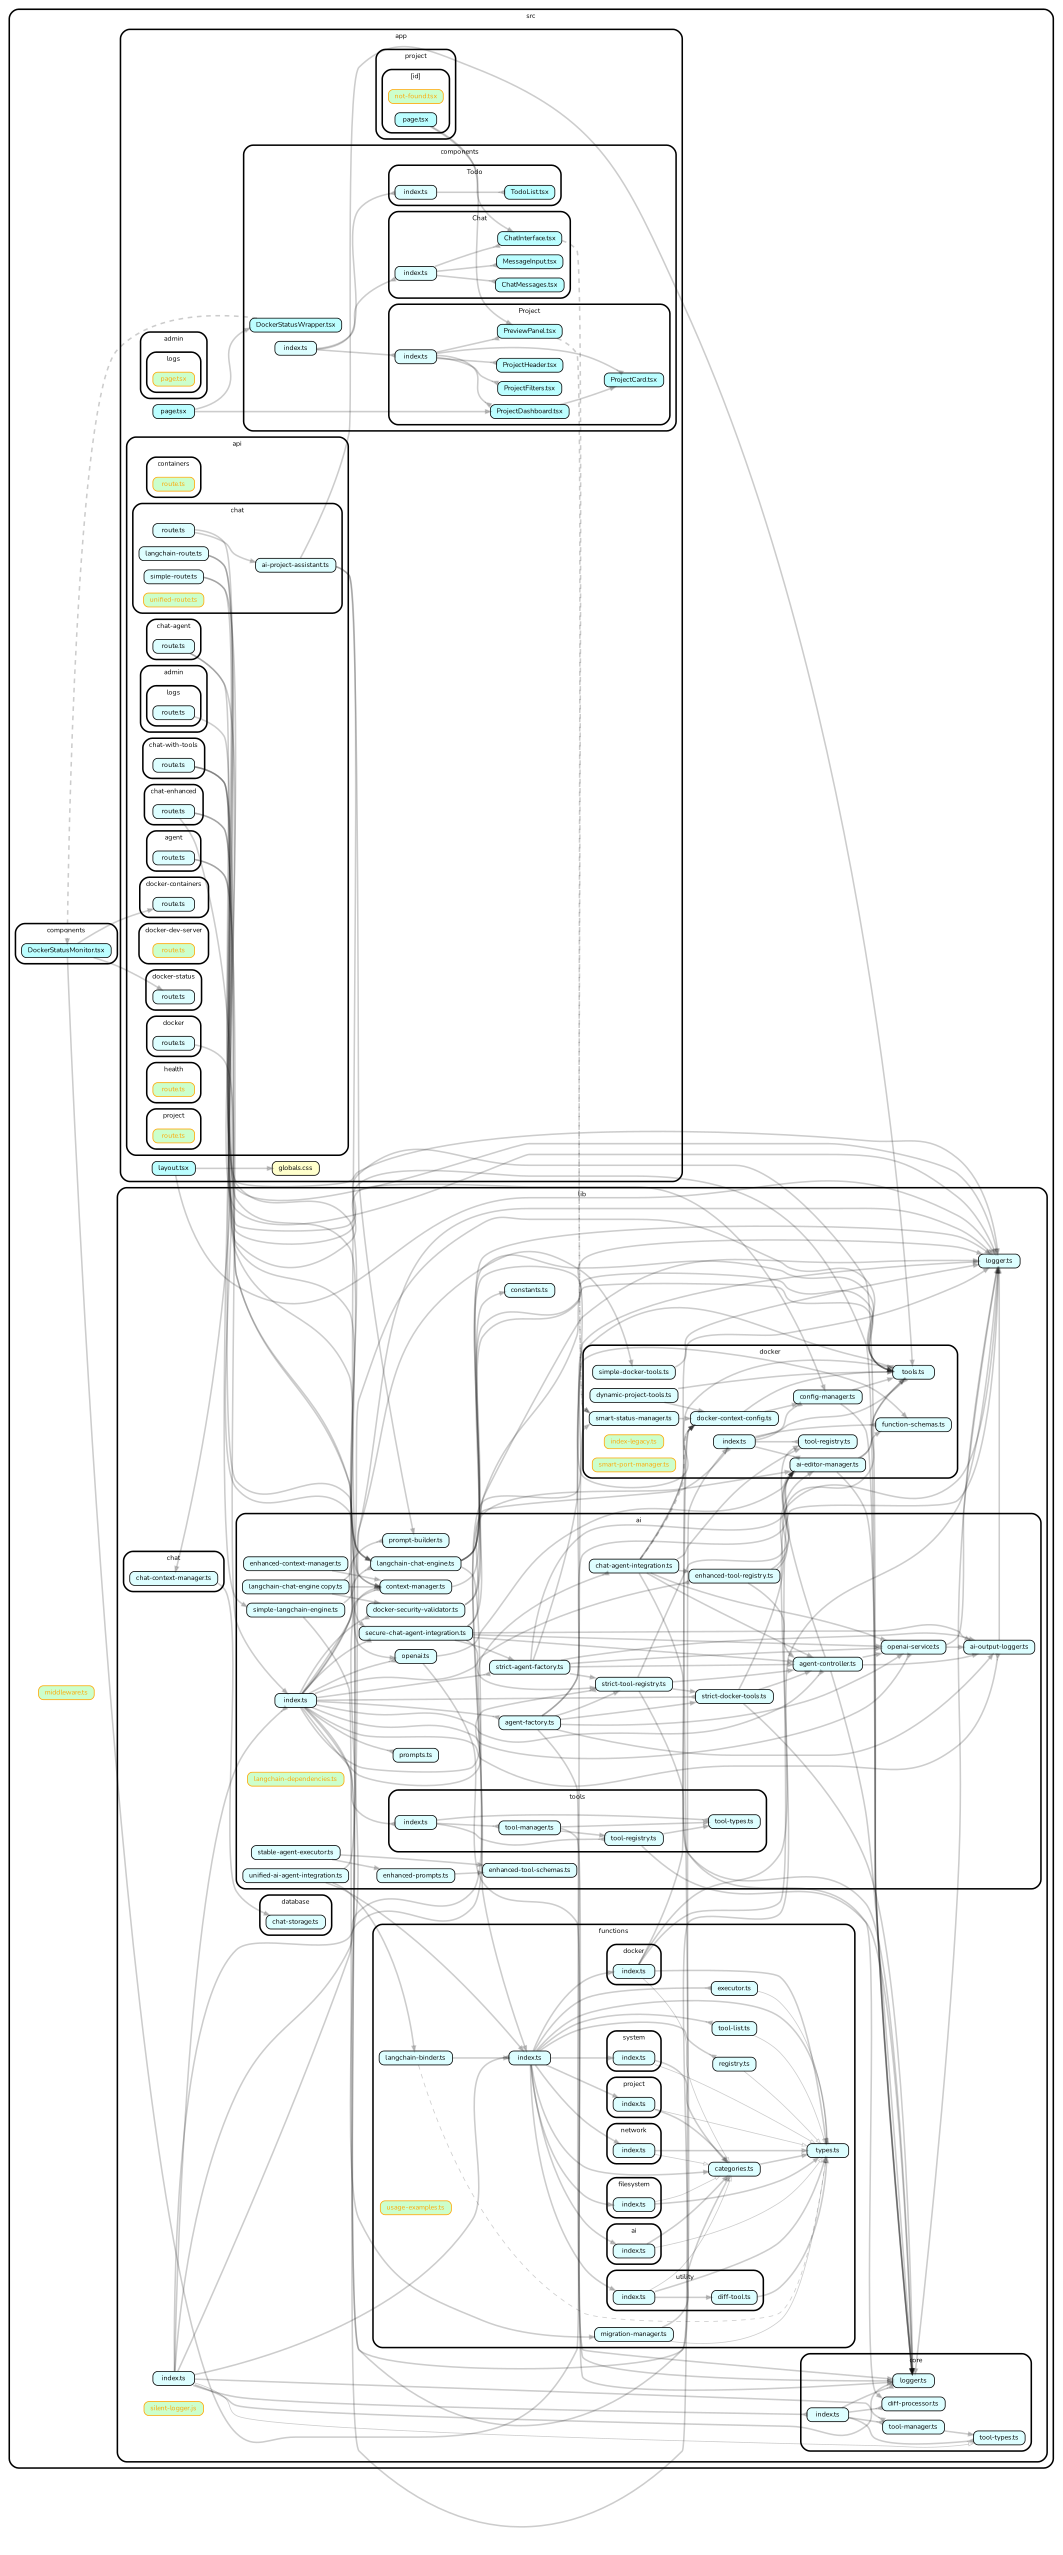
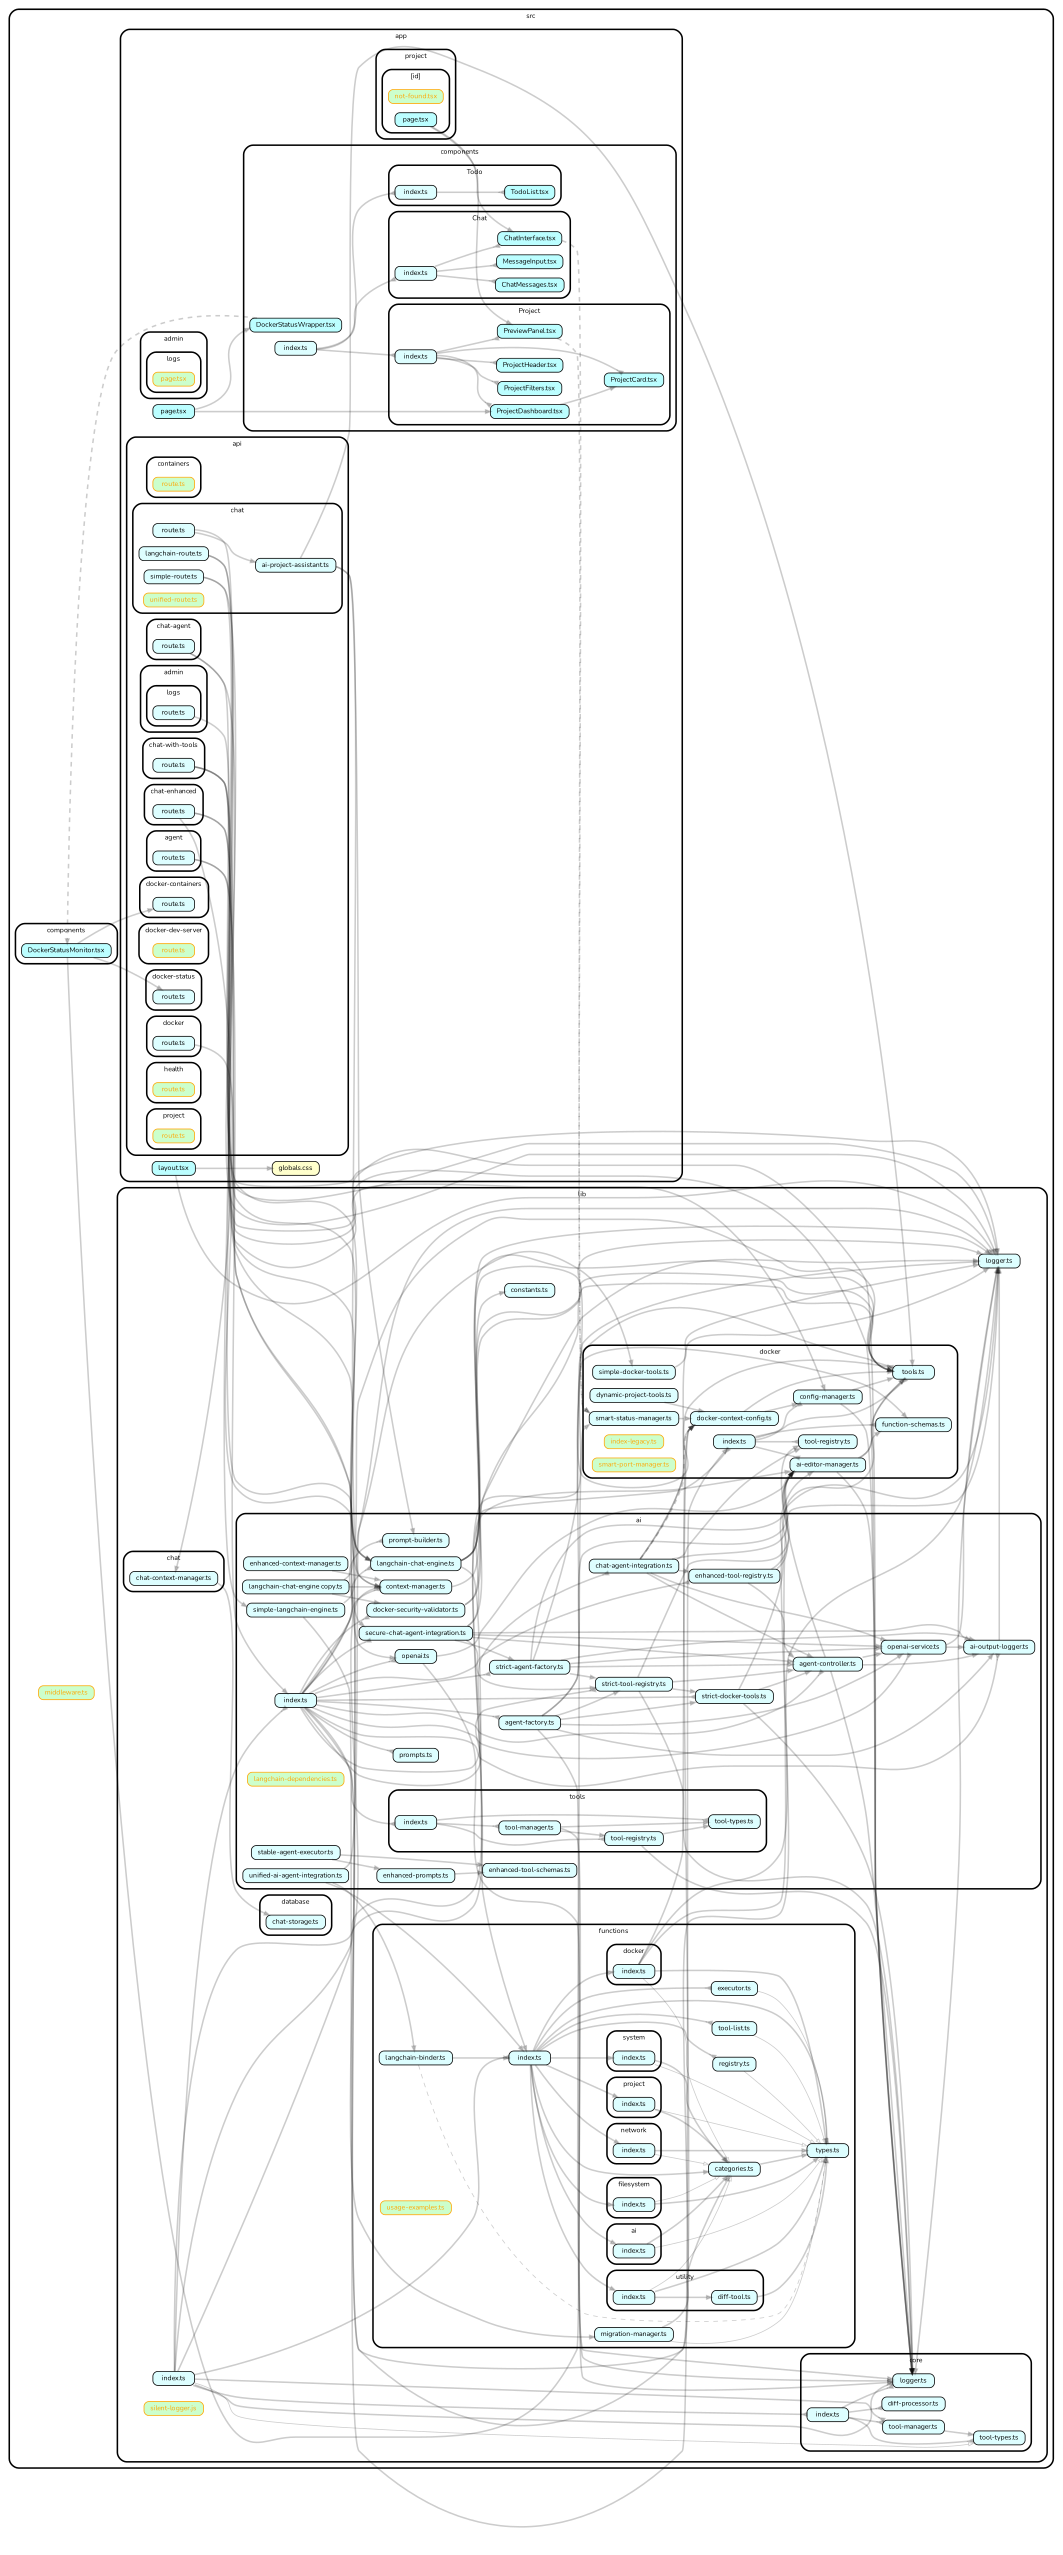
edge "dynamic-project-tools.ts" -> "tools.ts": removed
edge "chat-agent-integration.ts" -> "diff-processor.ts": now "chat-agent-integration.ts" -> "ai-editor-manager.ts"
